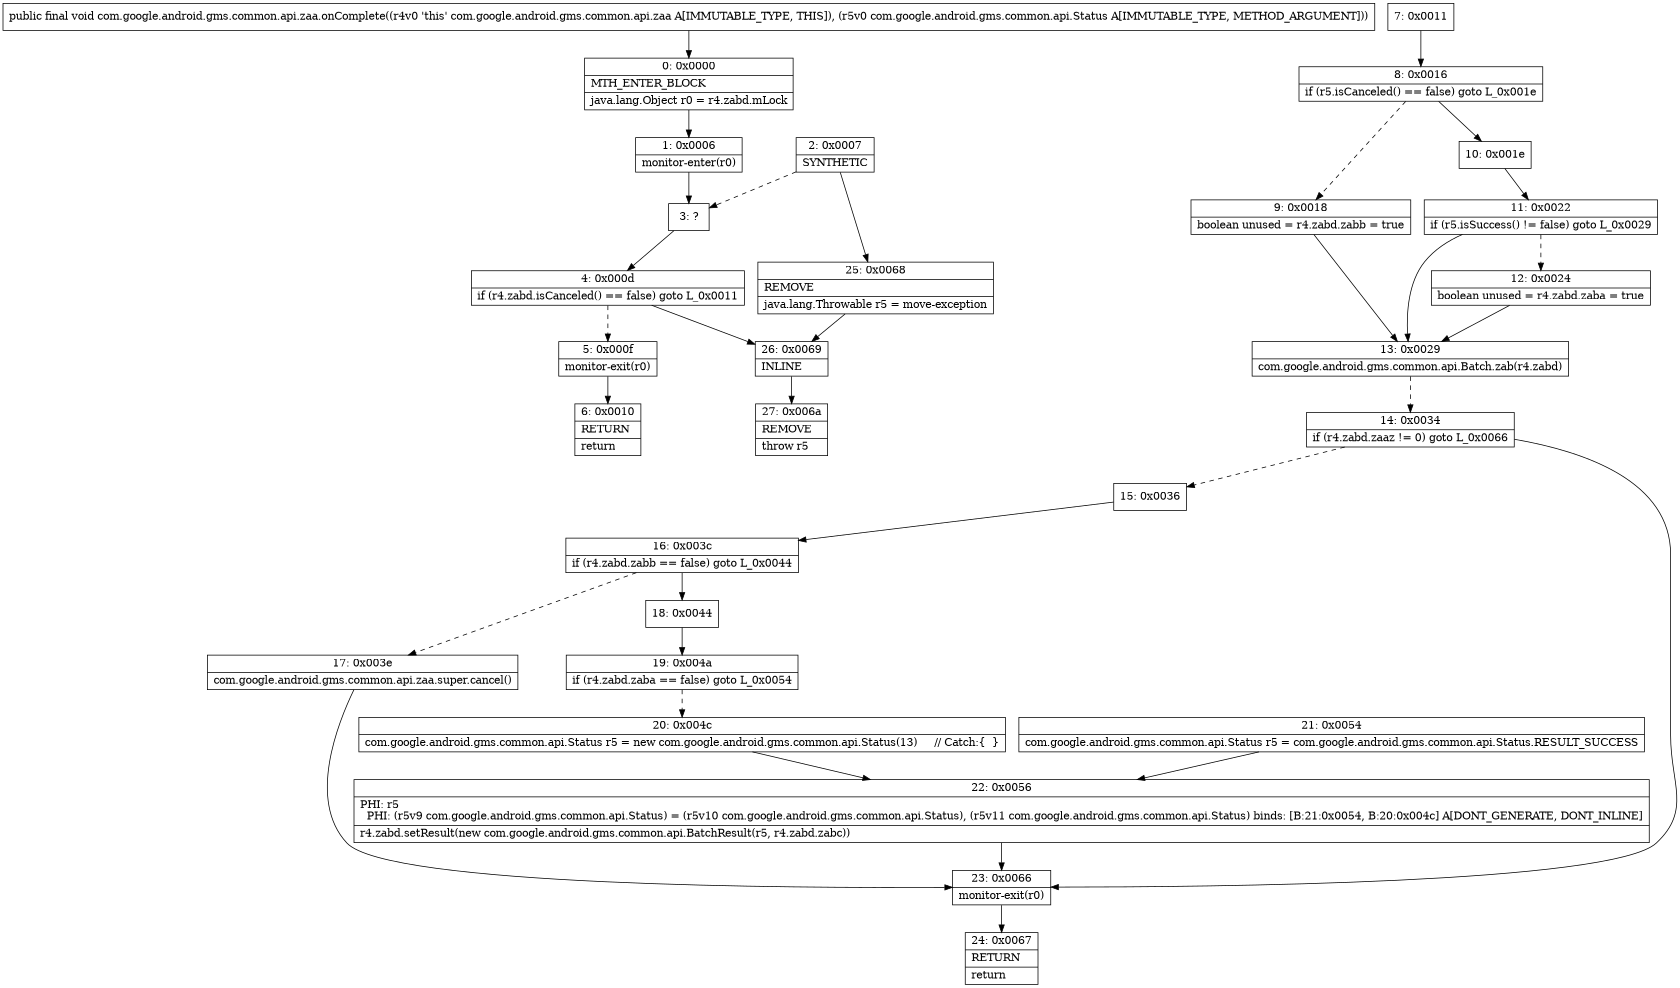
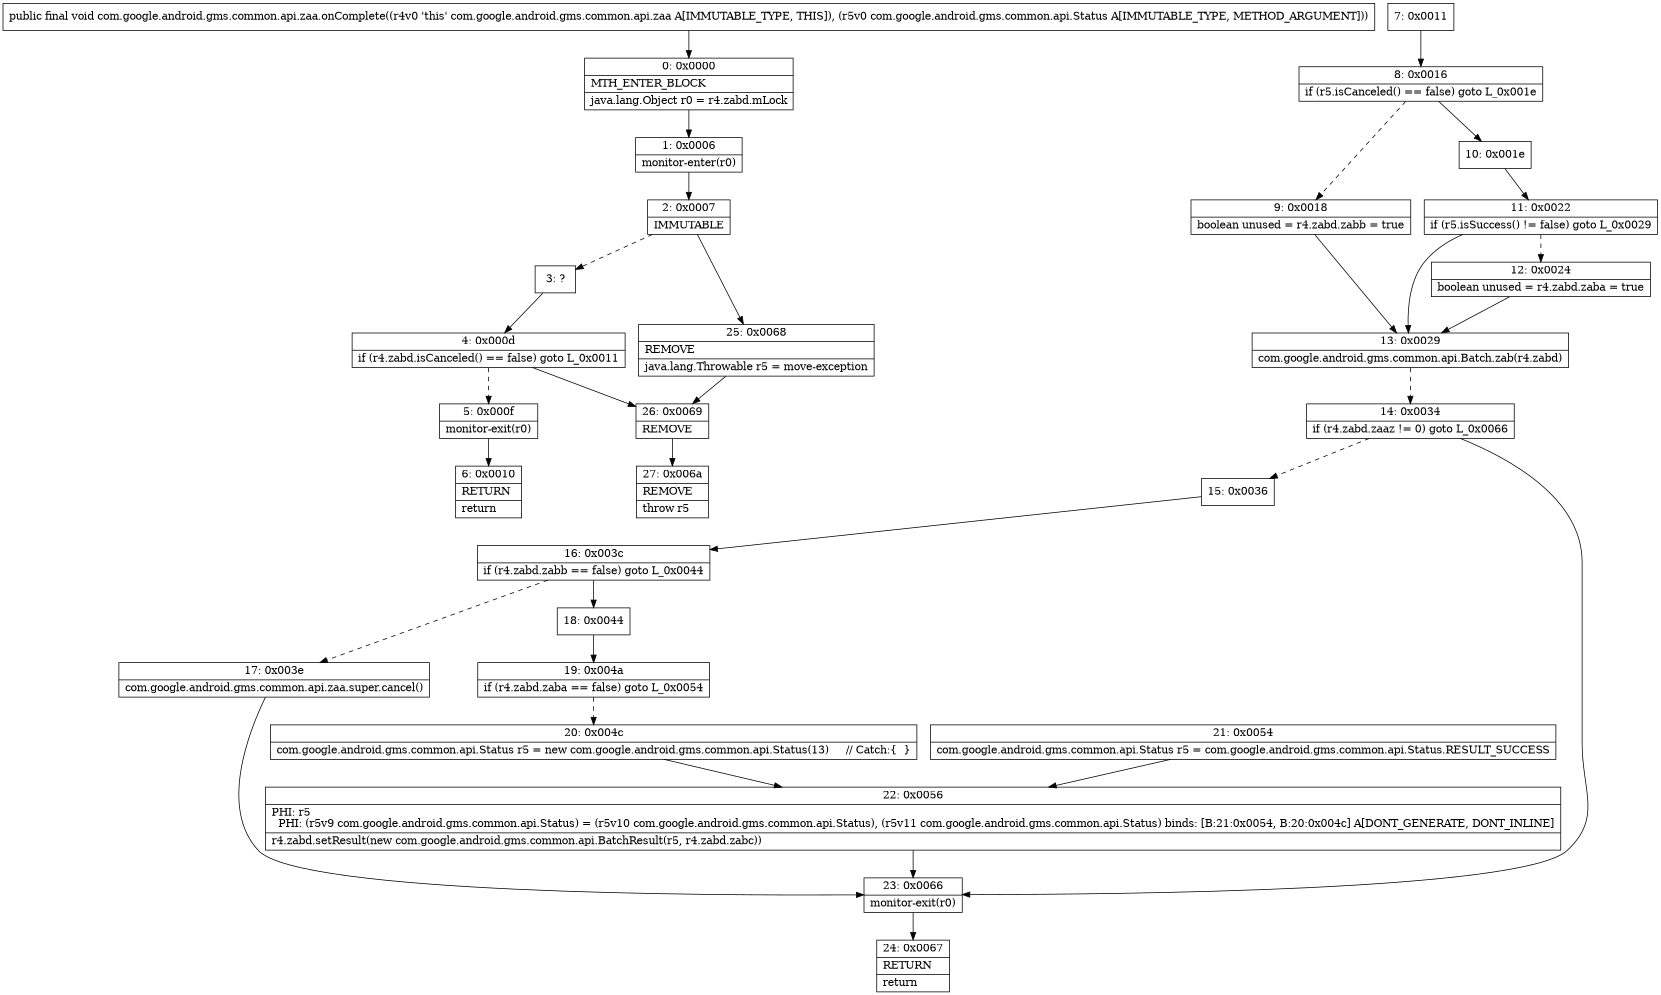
node "2: 0x0007": text "SYNTHETIC" -> "IMMUTABLE"
edge "1: 0x0006" -> "3: ?": now "1: 0x0006" -> "2: 0x0007"
node "26: 0x0069": text "INLINE" -> "REMOVE"
